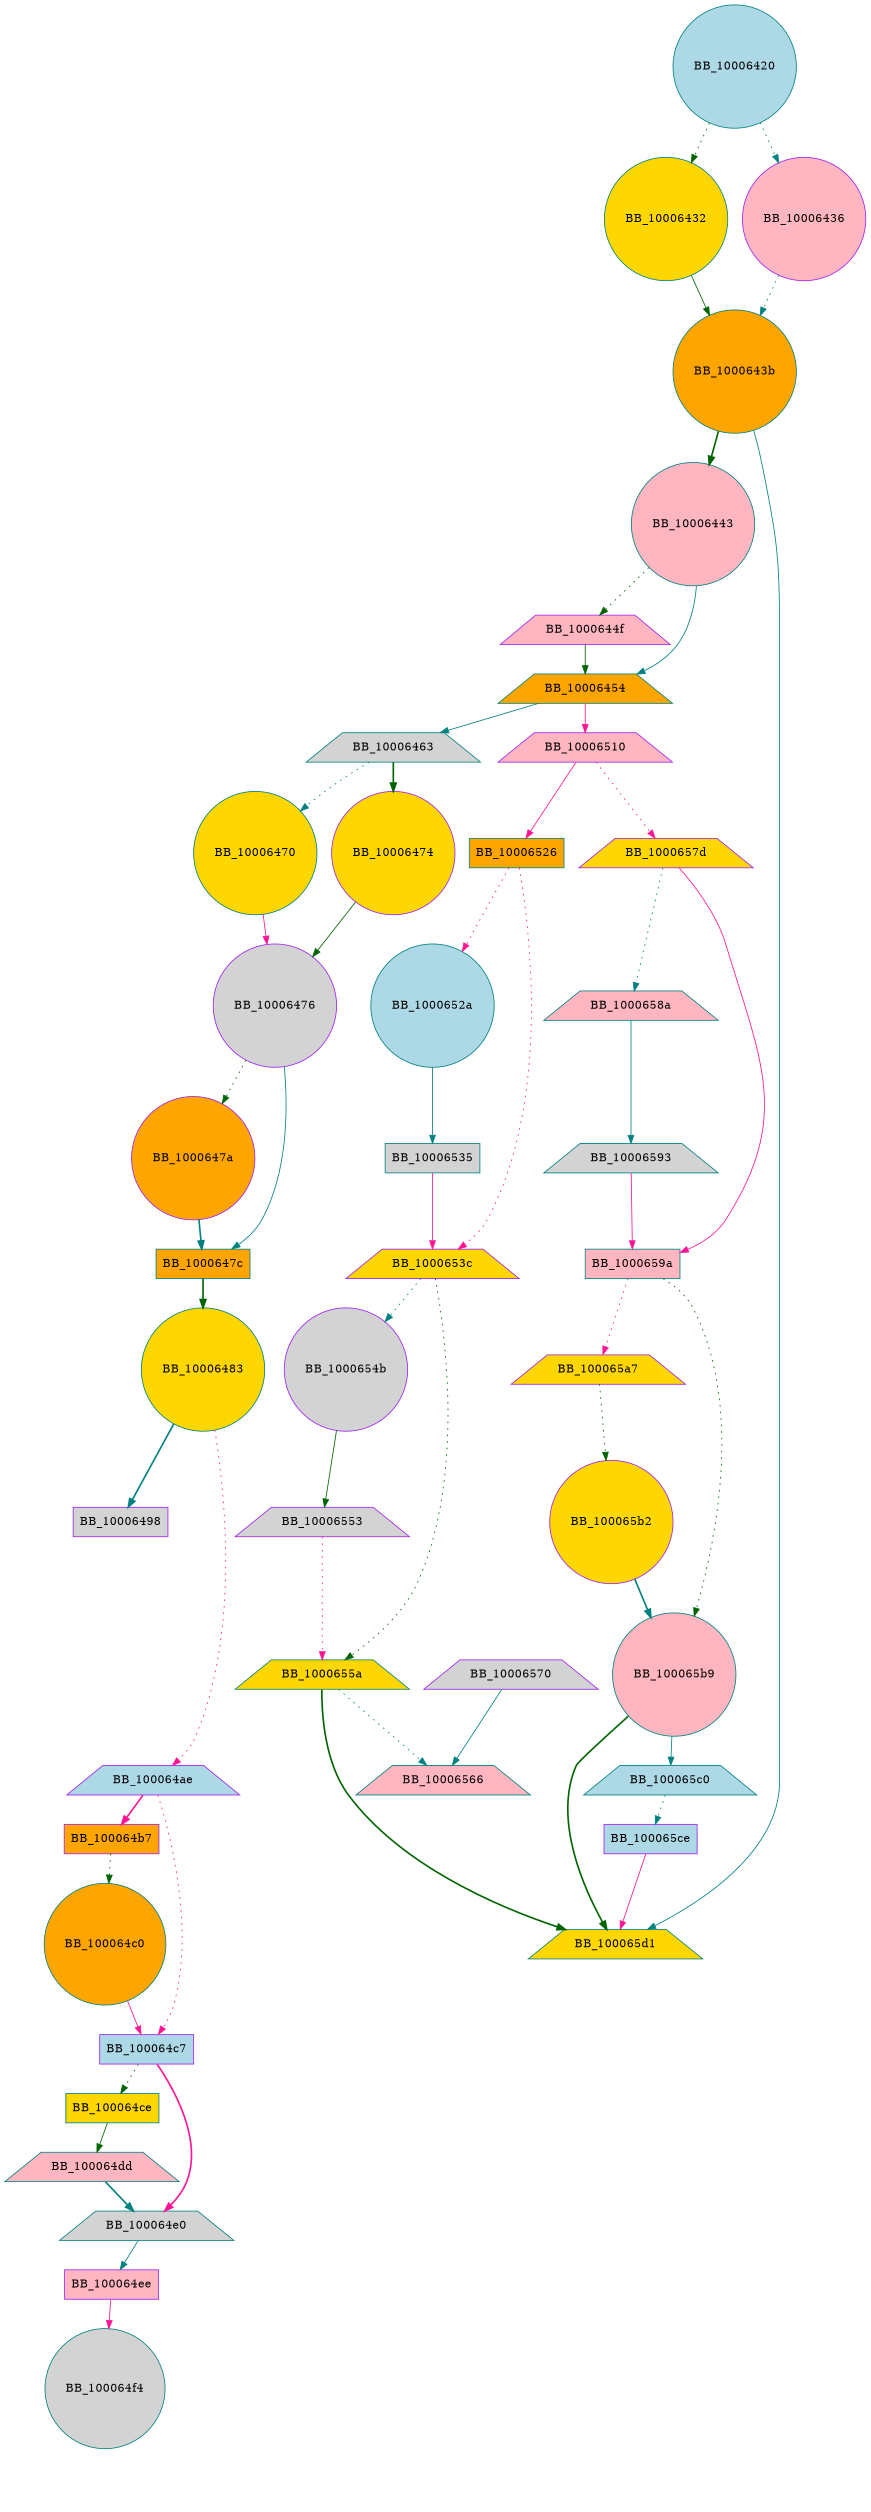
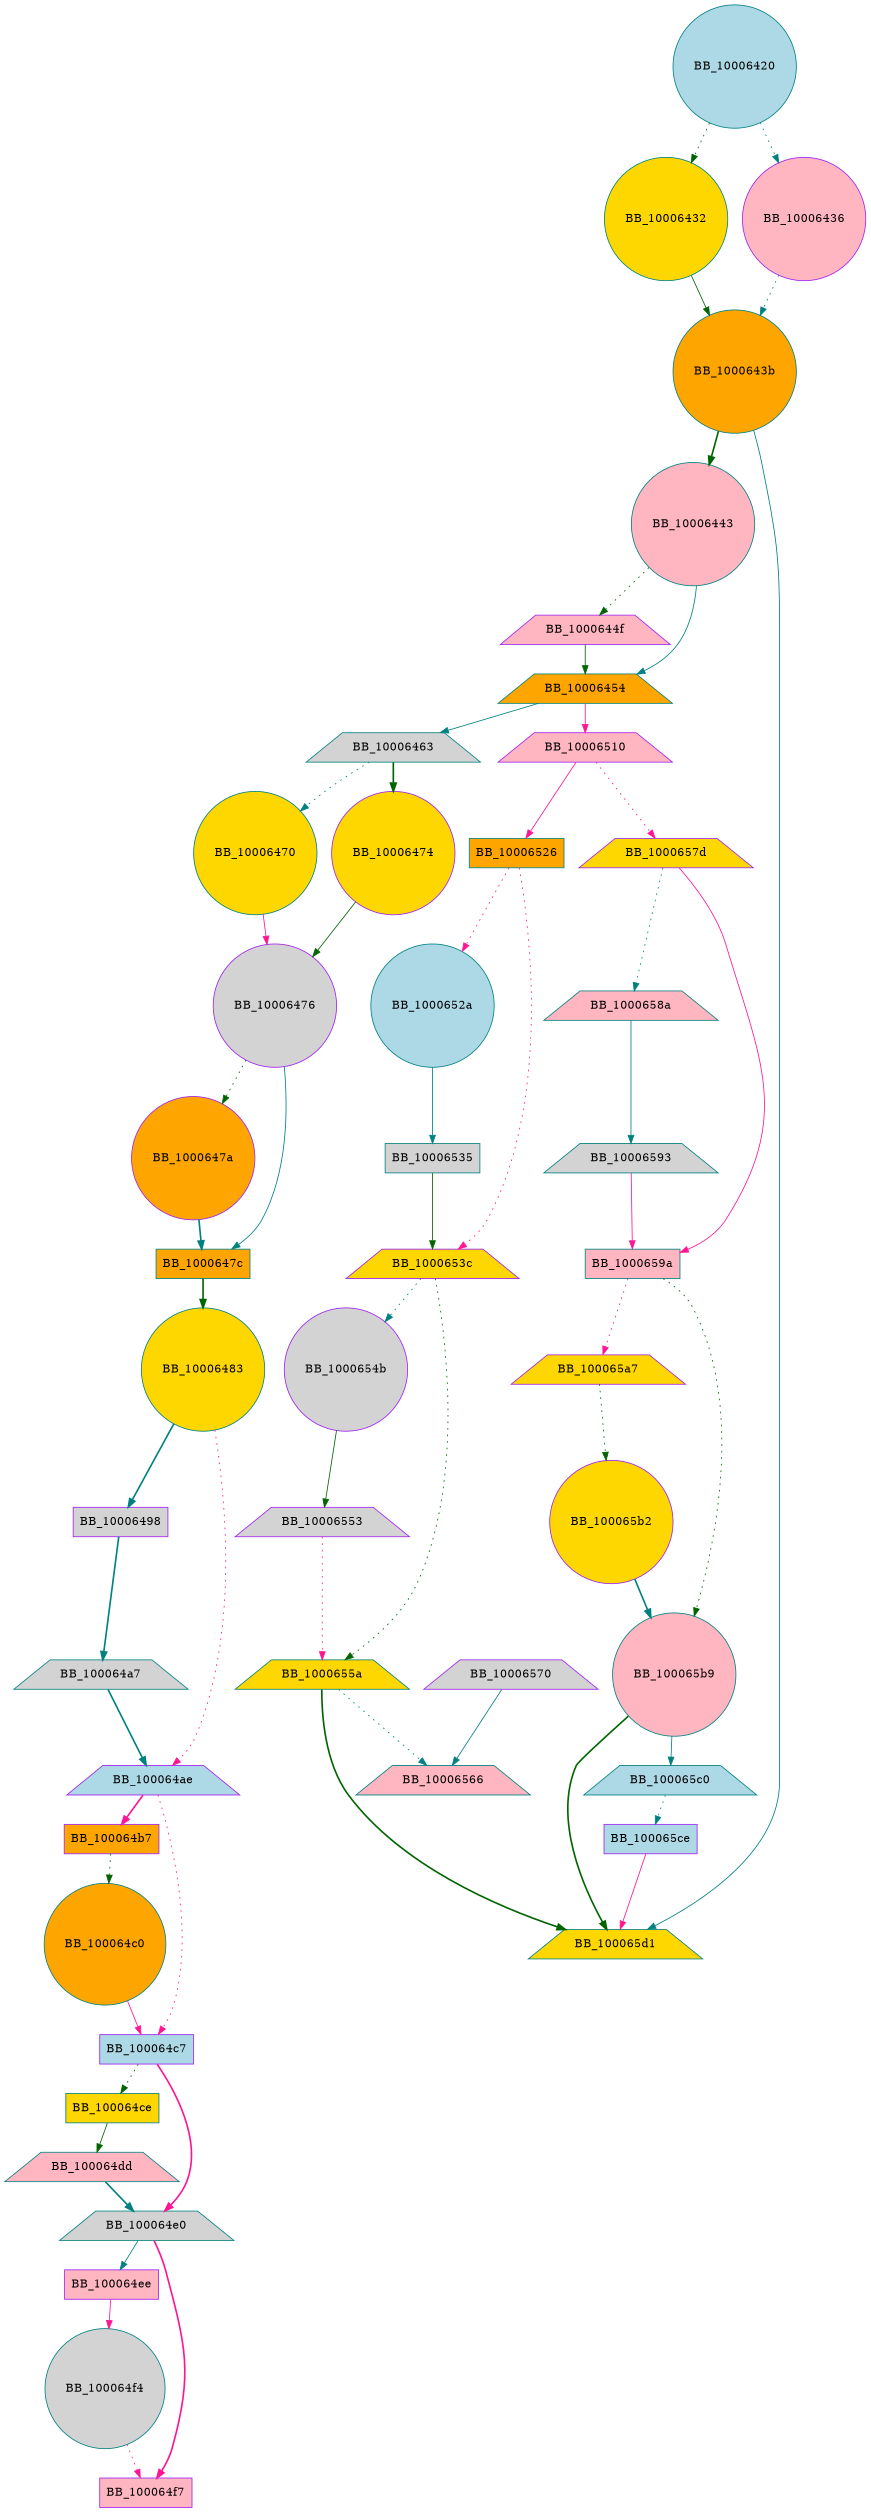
edge "BB_10006535" -> "BB_1000653c": color deeppink -> darkgreen
node "BB_100064a7": added
node "BB_100064f7": added
